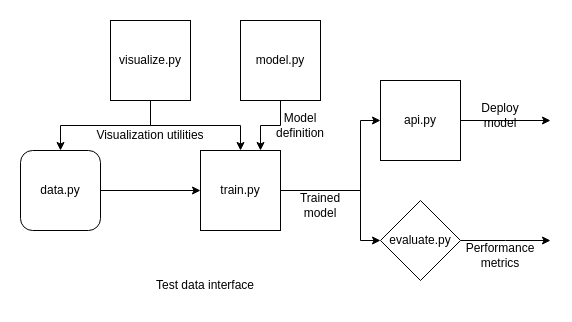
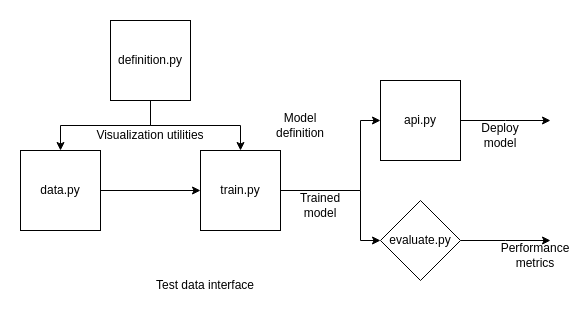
node "visualize.py": label "visualize.py" -> "definition.py"
node "model.py": removed
node "Deploy model": moved (501, 116) -> (501, 136)
edge "model.py" -> "train.py": removed
node "data.py": shape rounded rectangle -> rectangle
node "Performance metrics": moved (501, 256) -> (536, 256)
